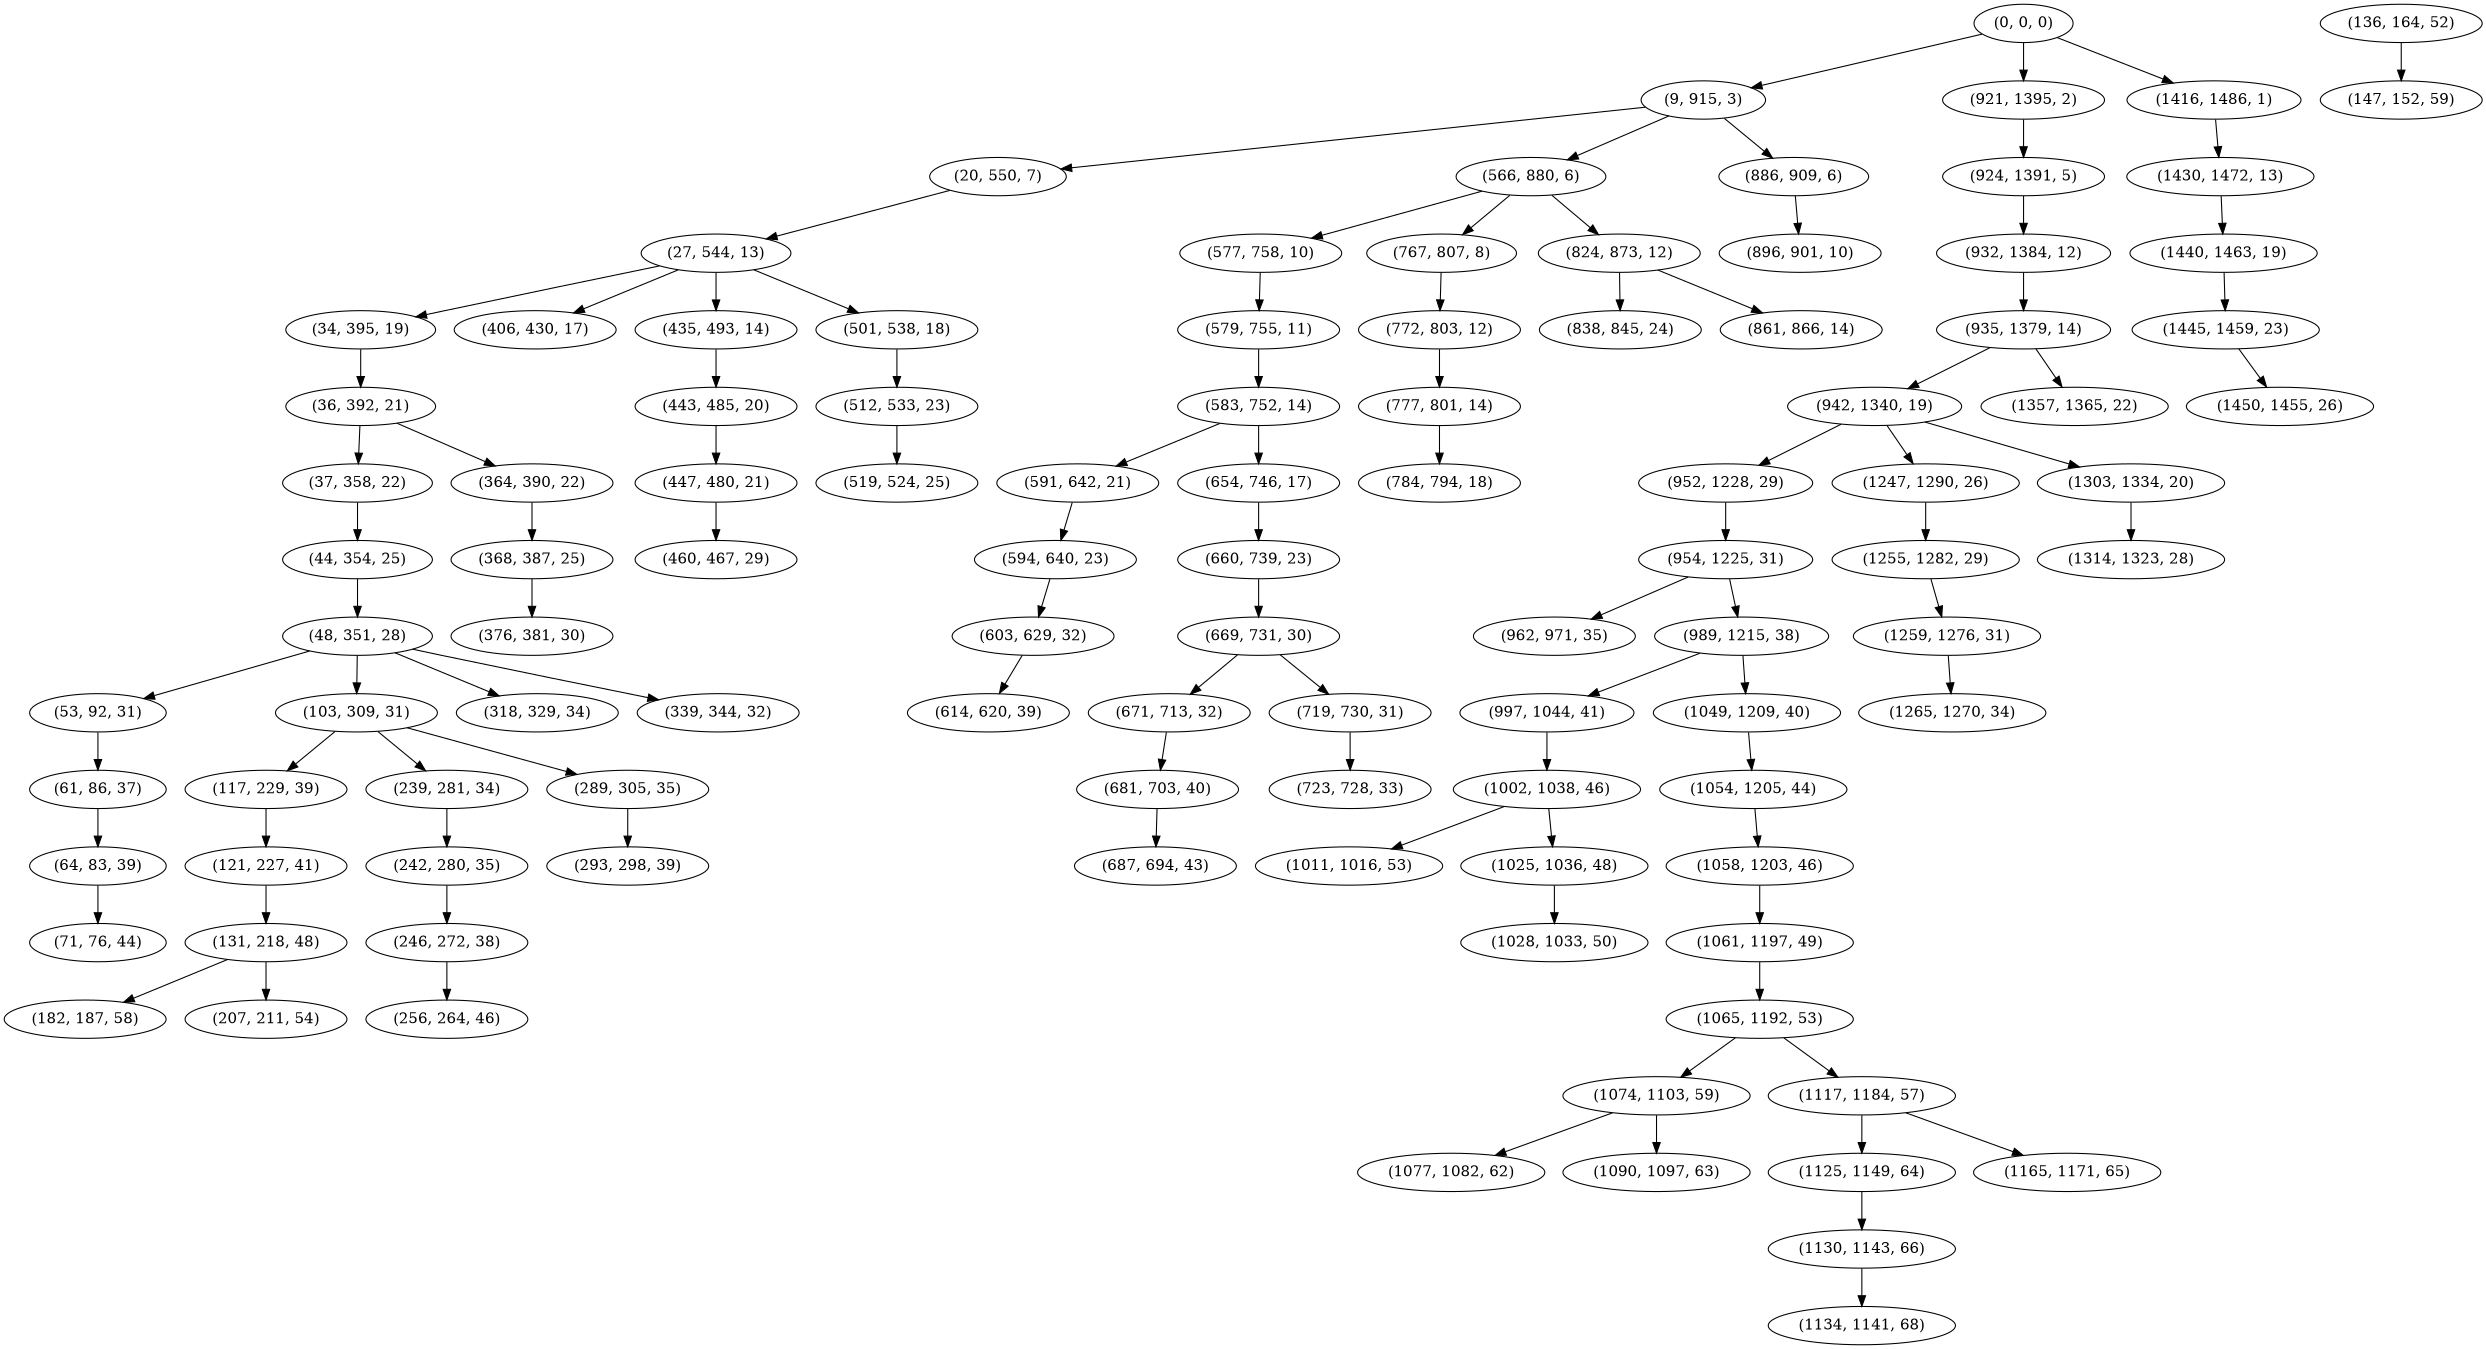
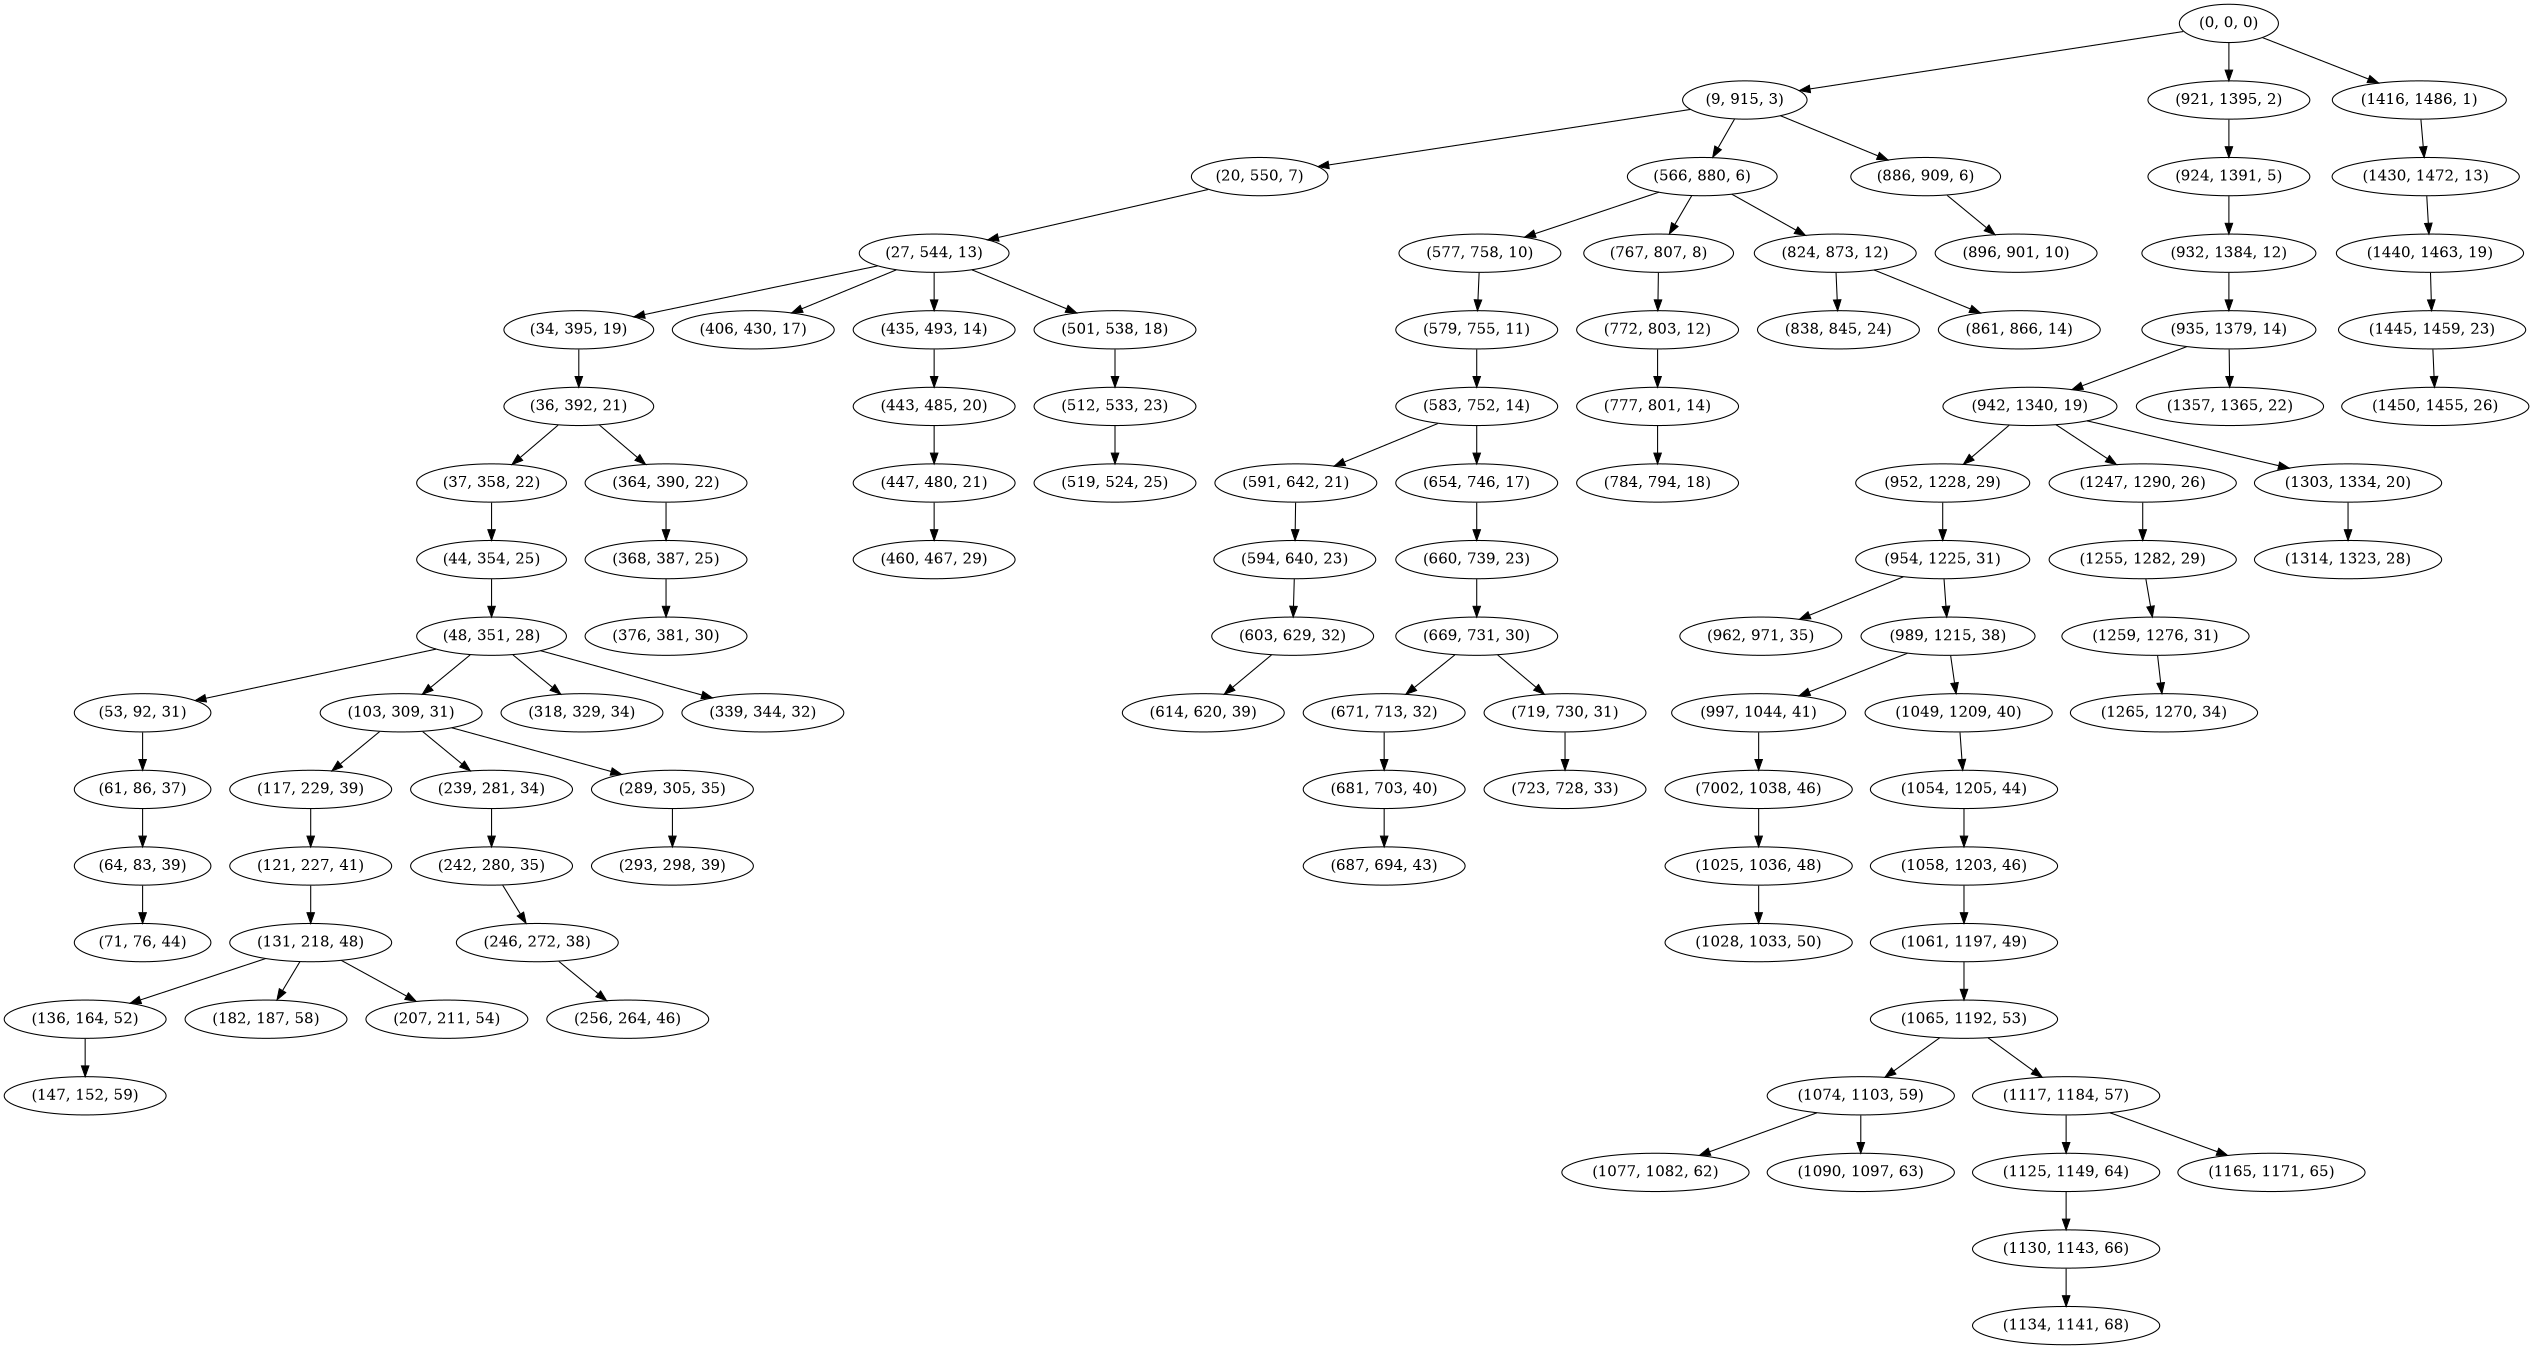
node "(1002, 1038, 46)": label "(1002, 1038, 46)" -> "(7002, 1038, 46)"
node "(1011, 1016, 53)": removed
edge "(131, 218, 48)" -> "(136, 164, 52)": added
